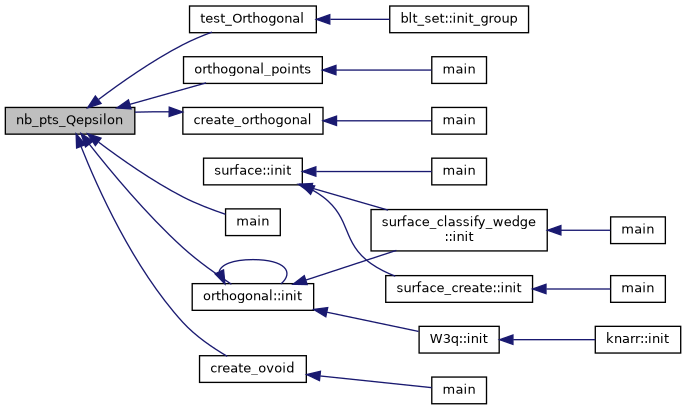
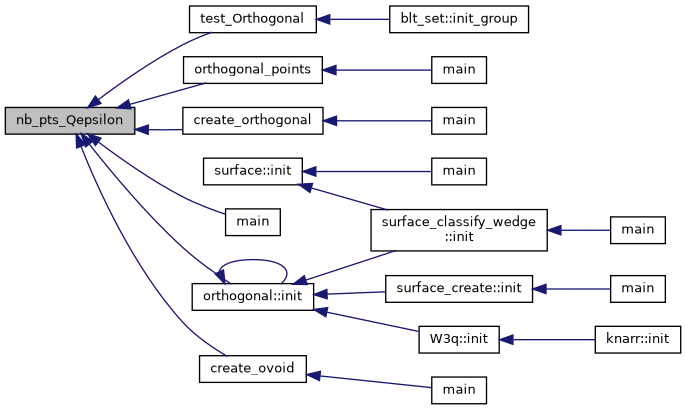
edge "nb_pts_Qepsilon" -> "create_orthogonal": reversed
edge "surface_create::init" -> "surface::init": now "surface_create::init" -> "orthogonal::init"
